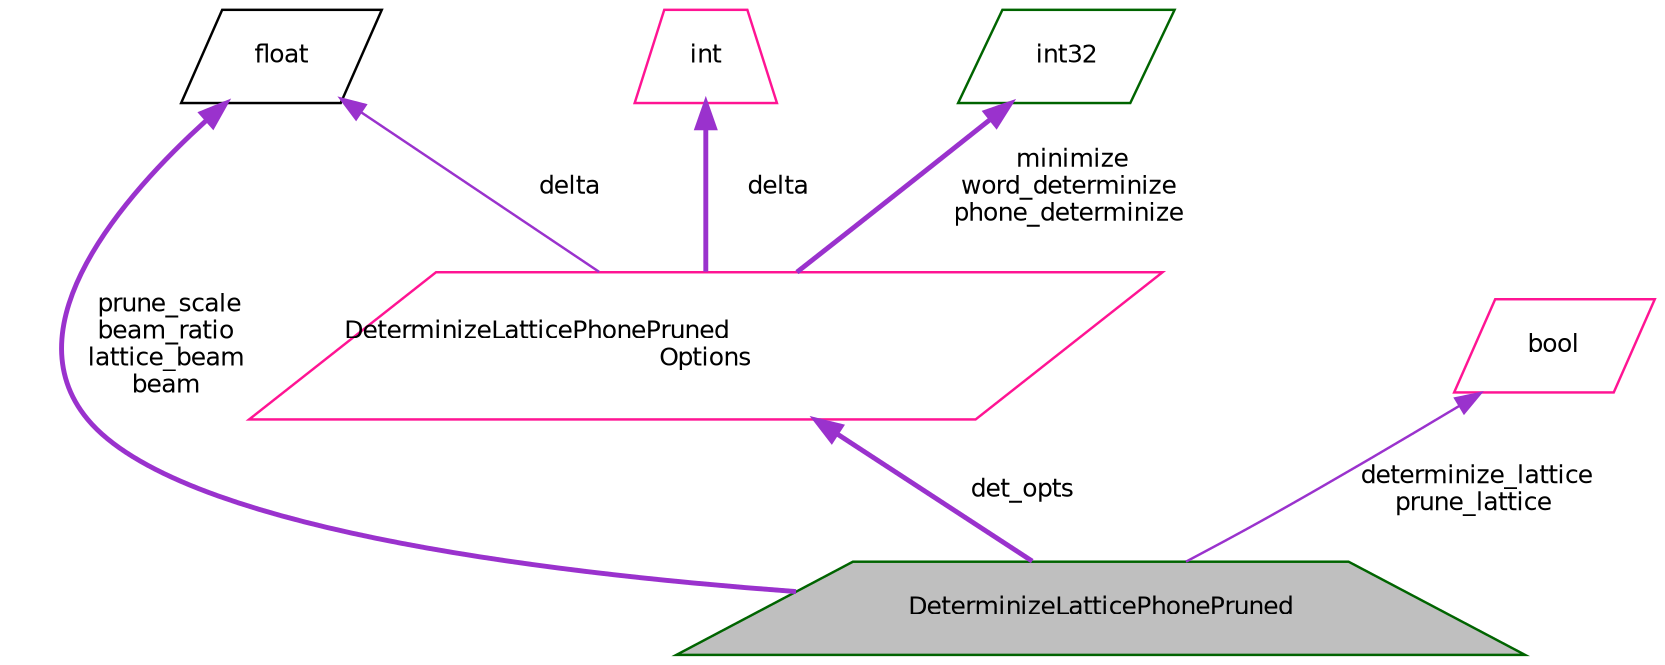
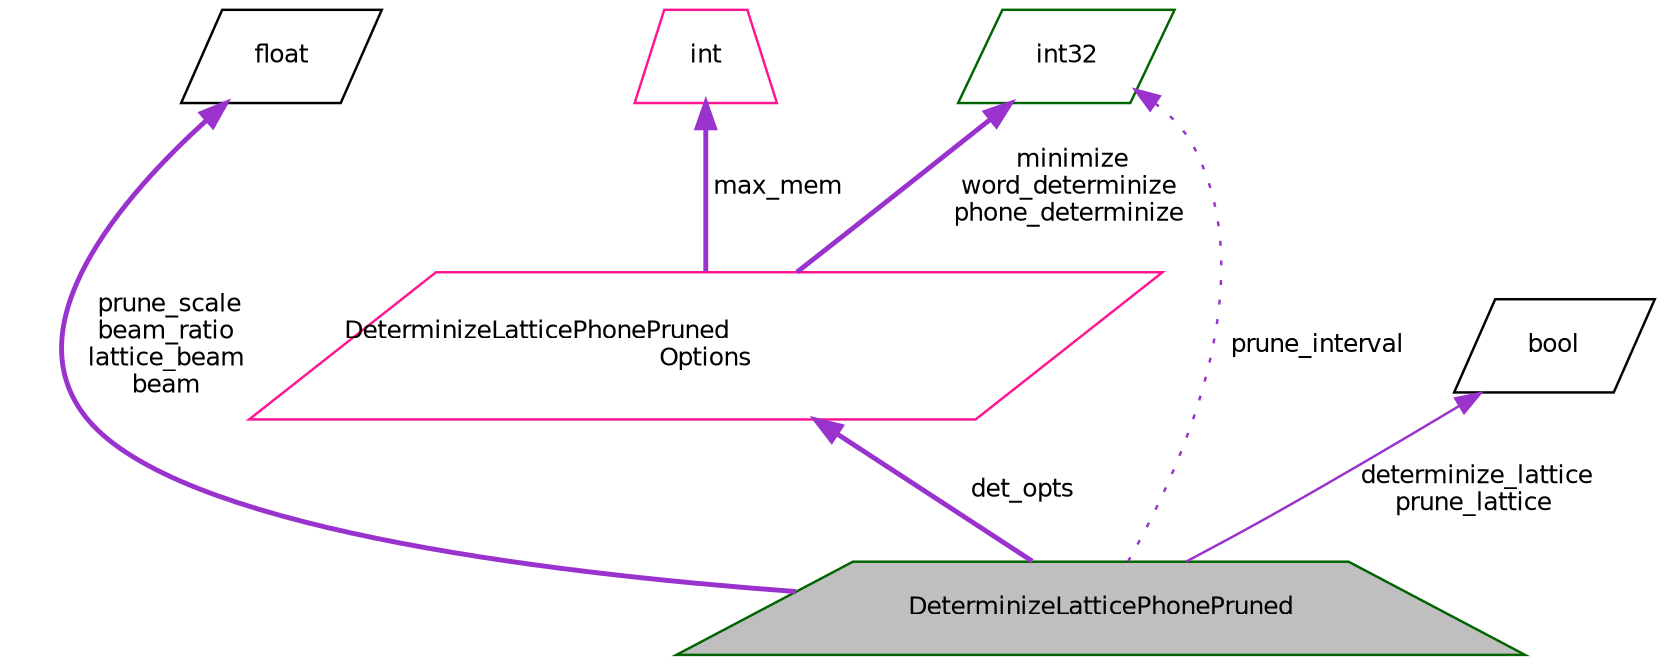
edge "DeterminizeLatticePhonePruned Options" -> "int": label " delta" -> " max_mem"
edge "DeterminizeLatticePhonePruned Options" -> "float": removed, label "delta"
edge "DeterminizeLatticePhonePruned" -> "int32": added, label "prune_interval"
node "bool": color deeppink -> black
